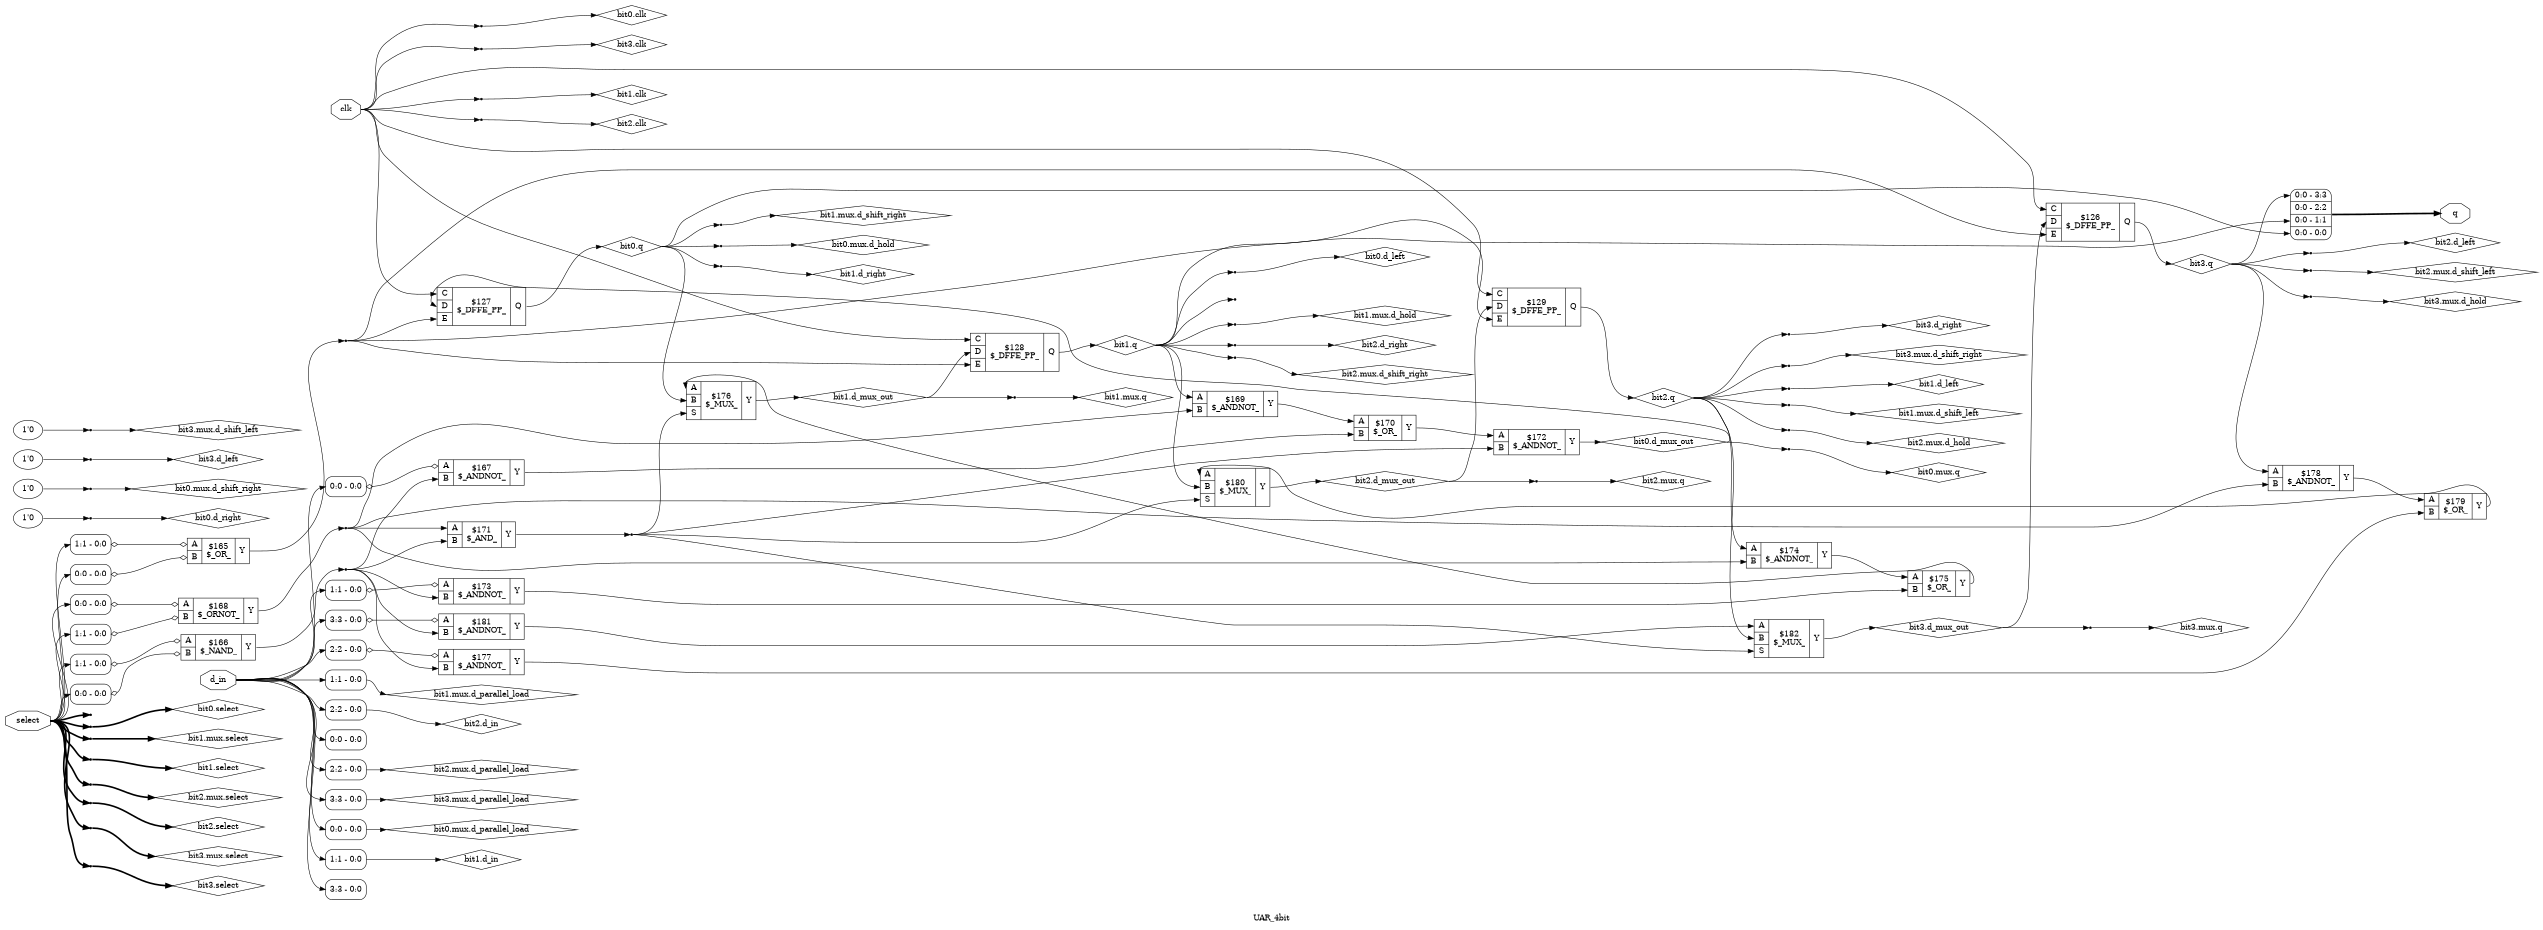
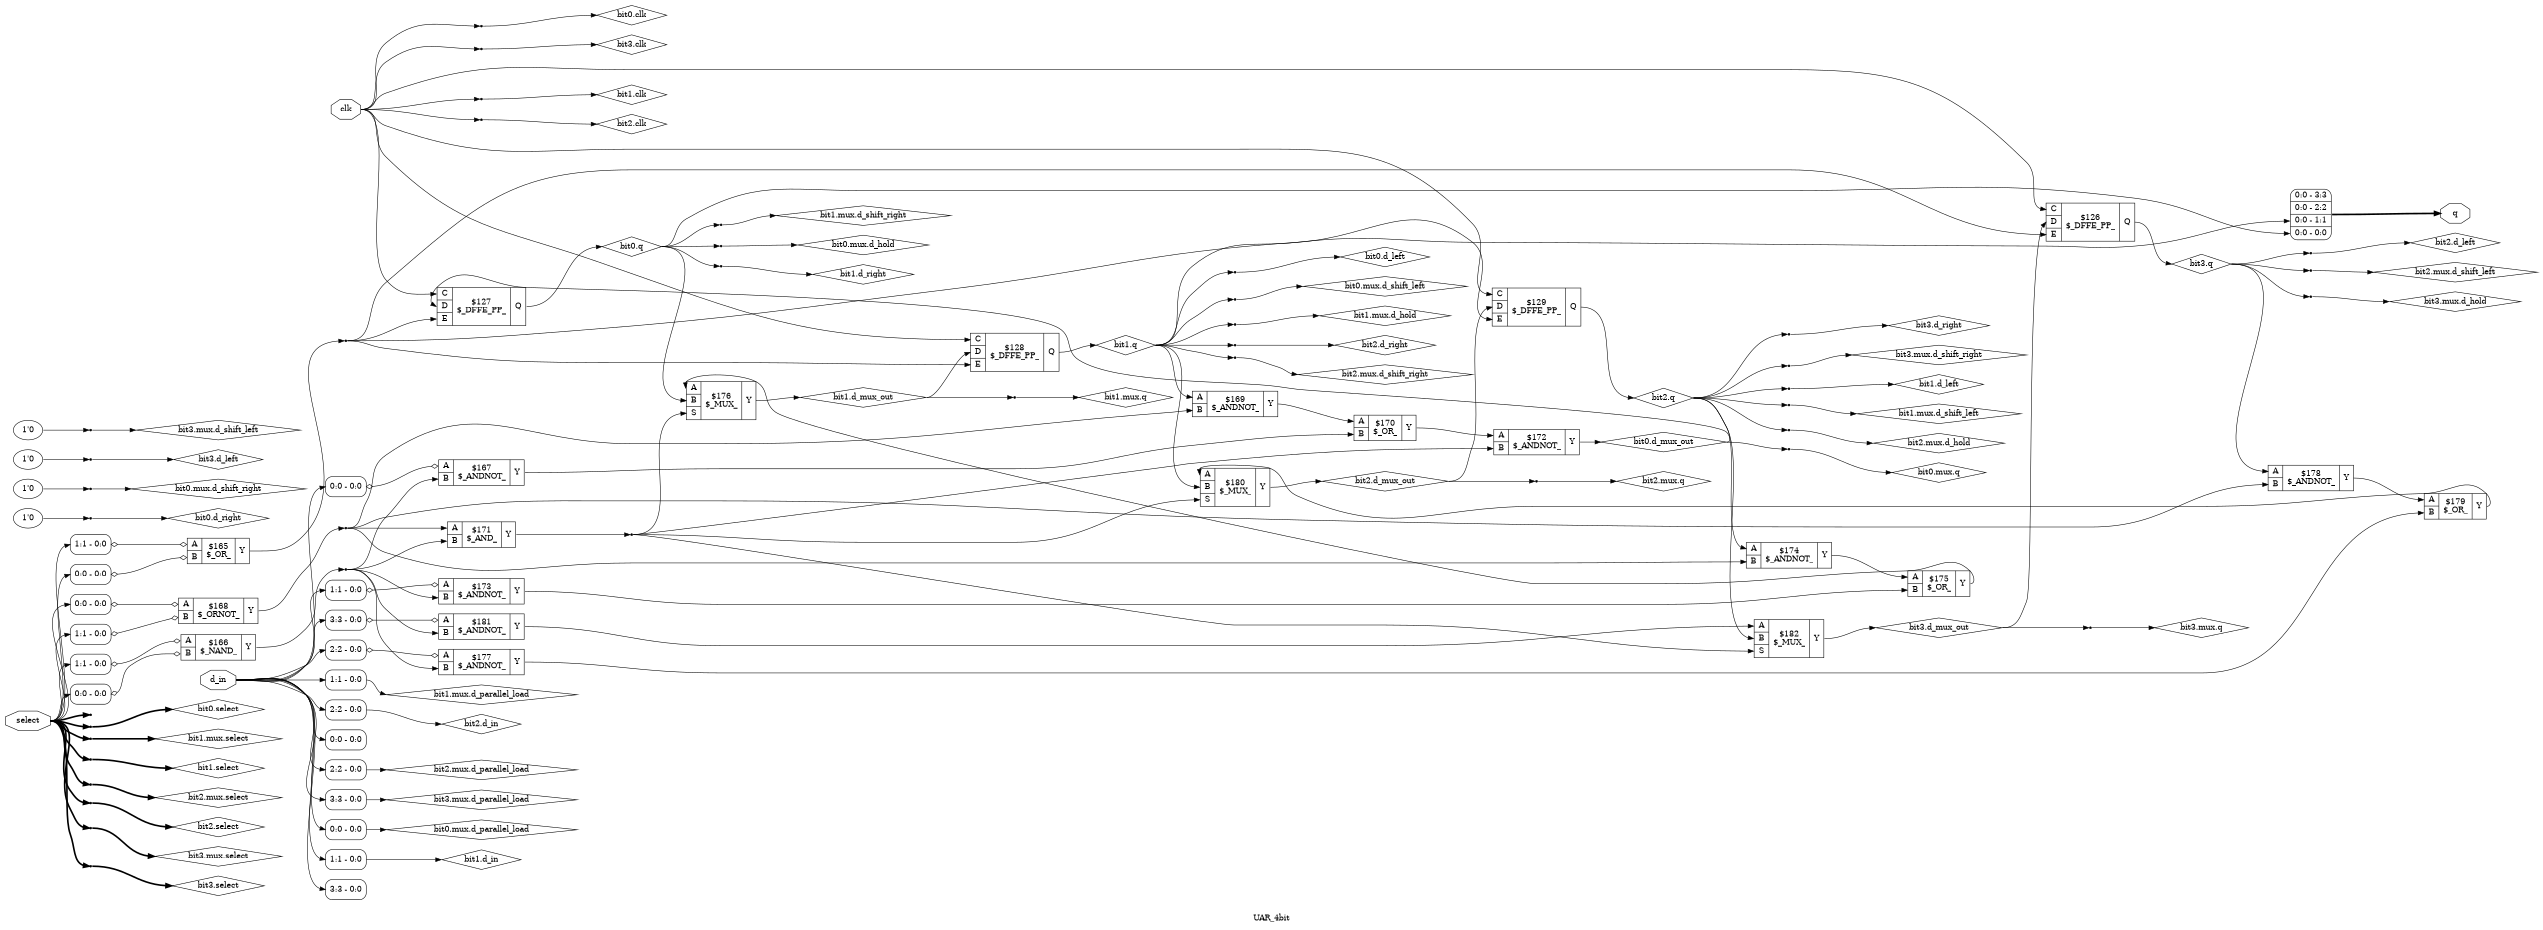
edge "bit3.q" -> "0:0 - 3:3": removed
node "bit0.mux.d_shift_left": added
